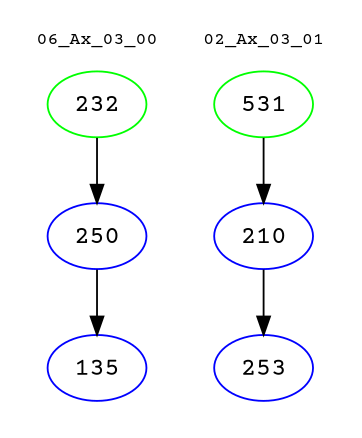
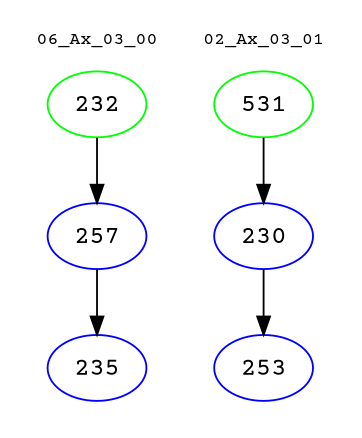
node "250": label "250" -> "257"
node "210": label "210" -> "230"
node "135": label "135" -> "235"
